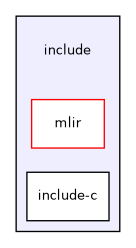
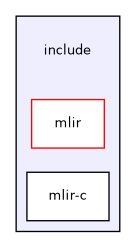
node "include-c": label "include-c" -> "mlir-c"
